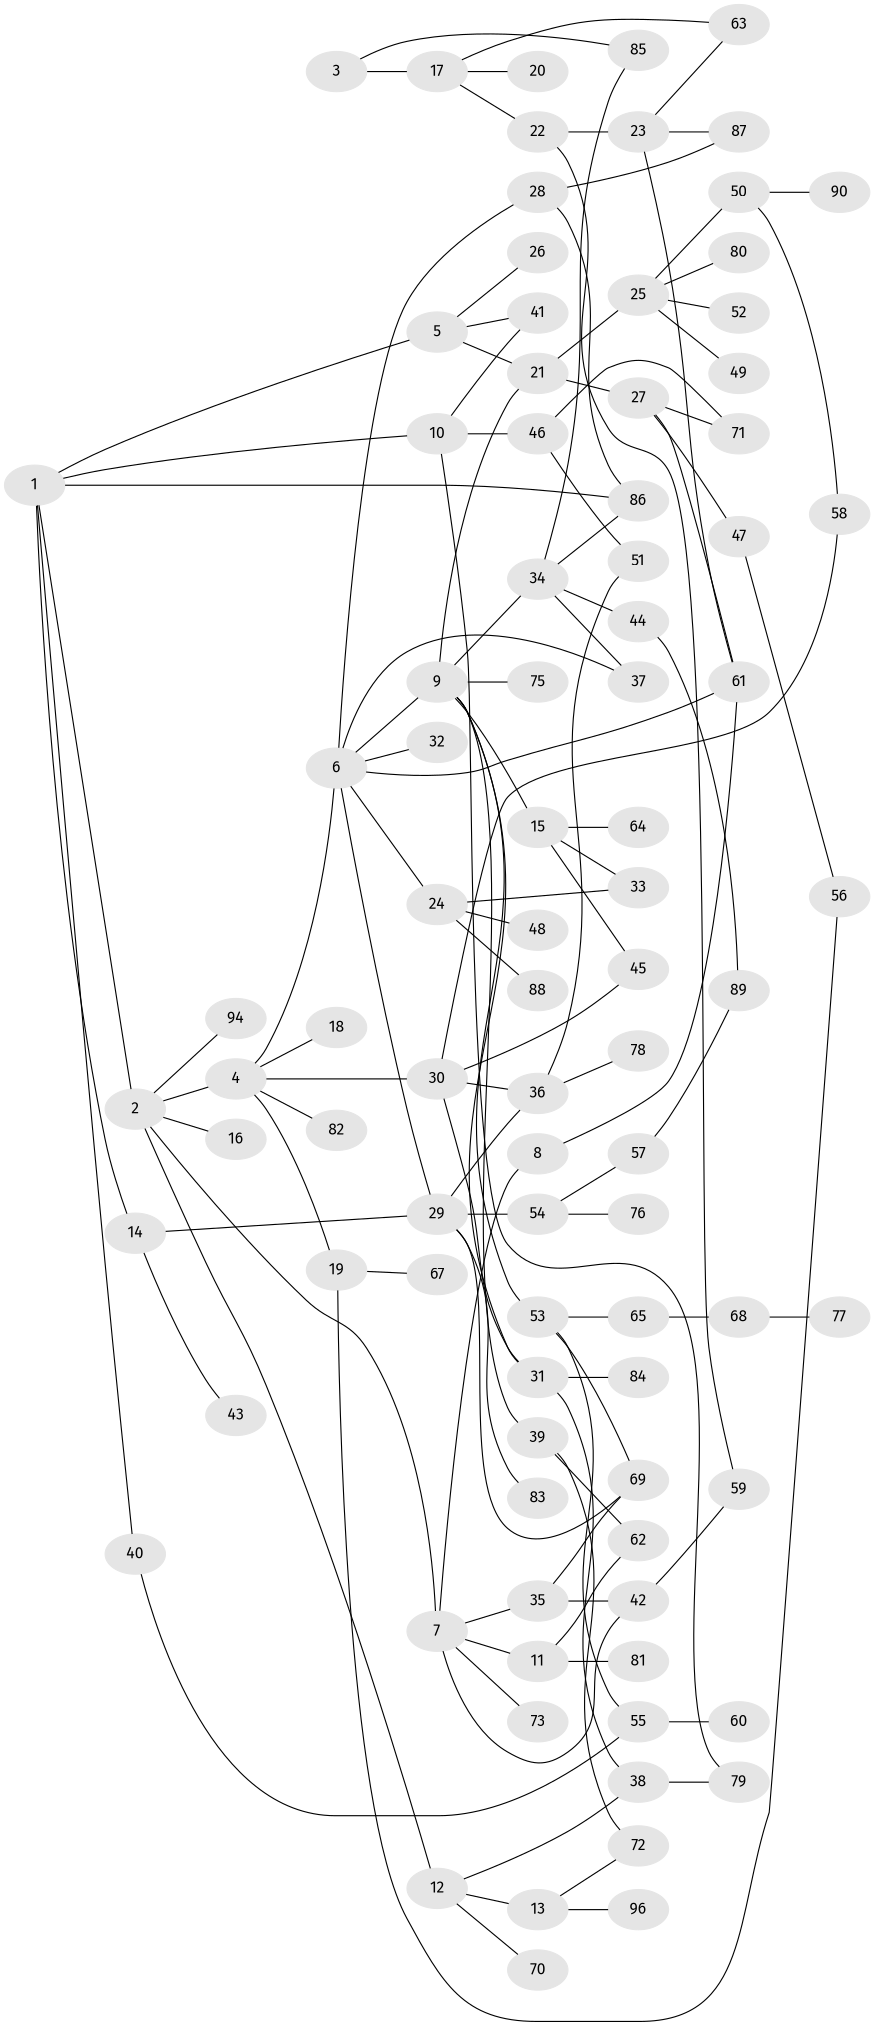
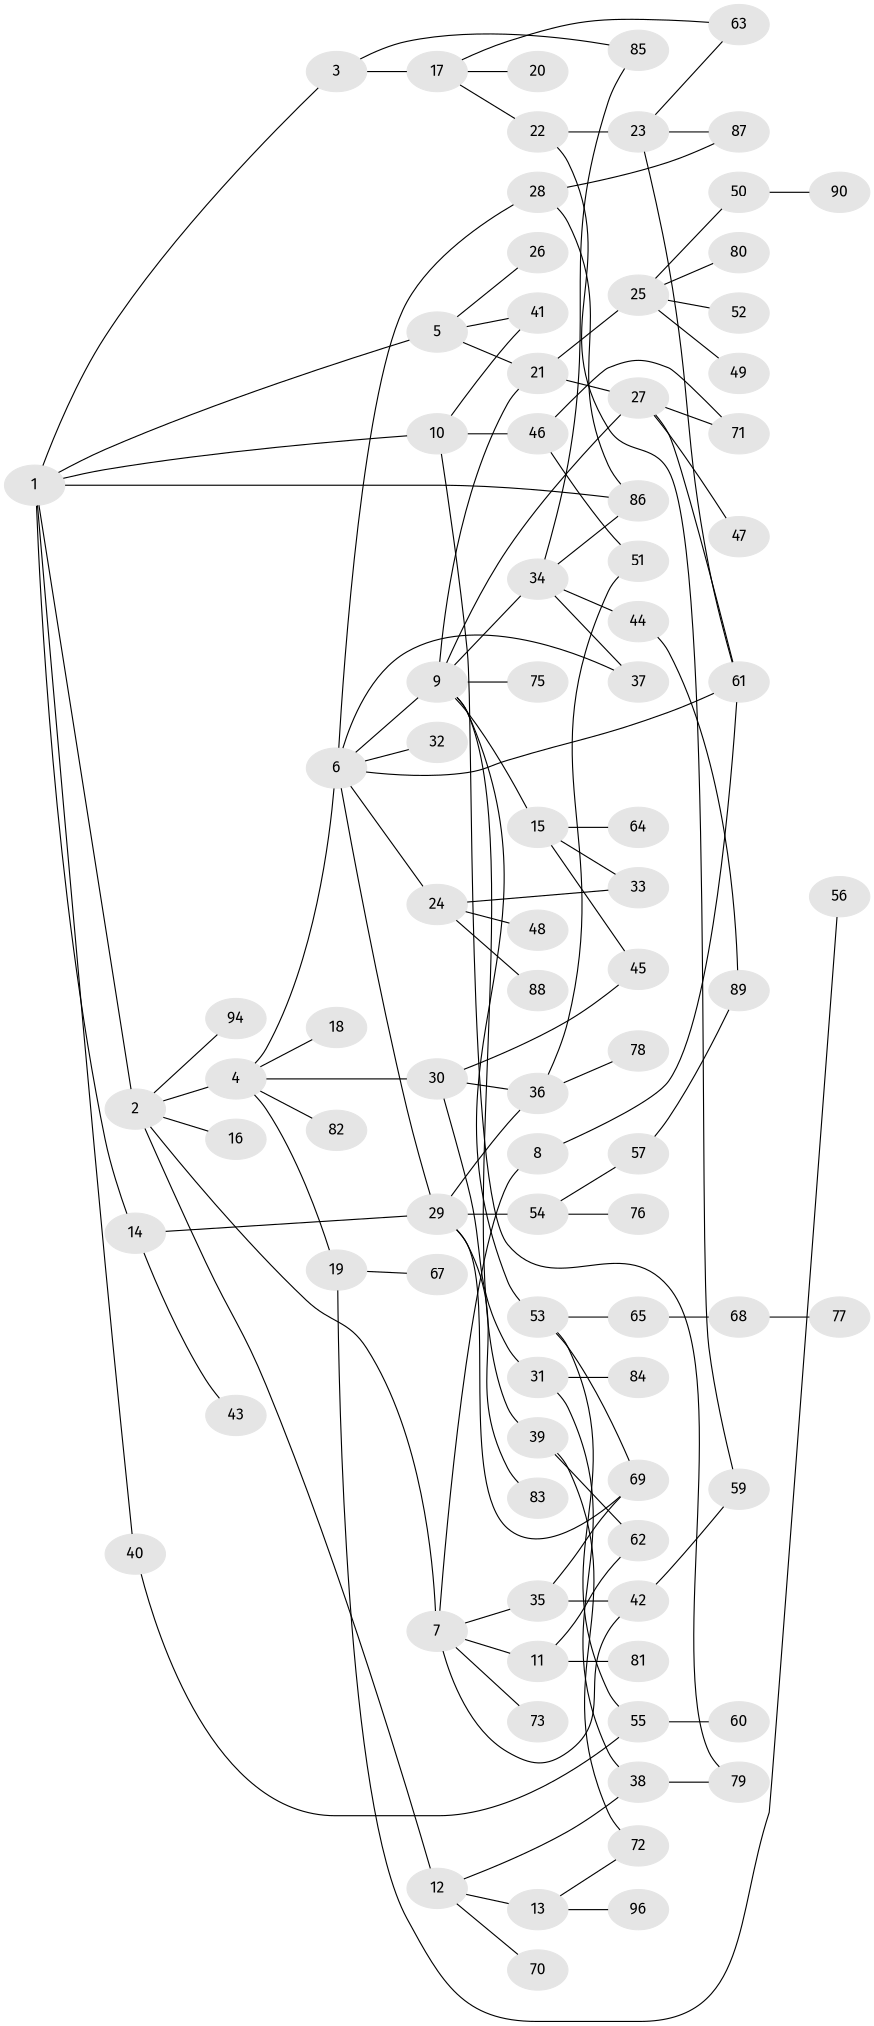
edge "3" -- "1": added
node "58": removed
edge "47" -- "56": removed
edge "9" -- "31": now "9" -- "27"
